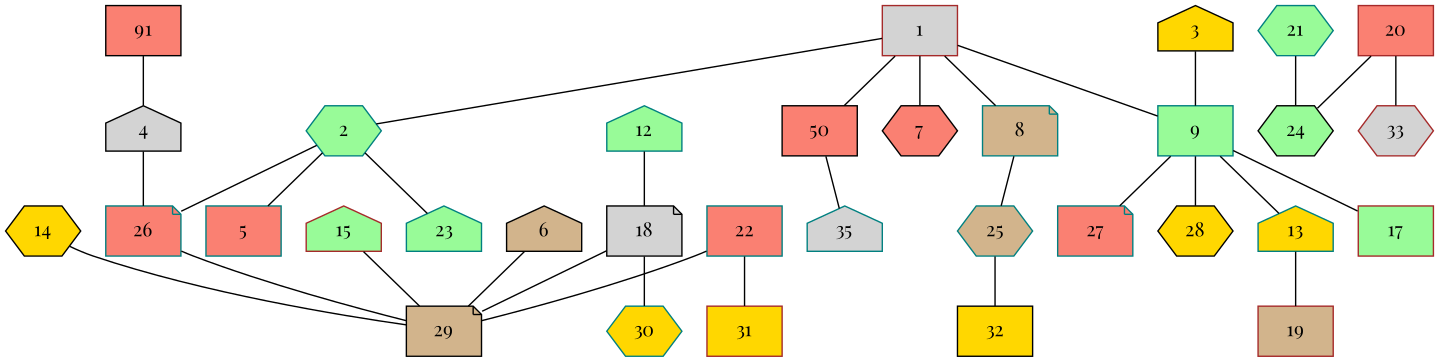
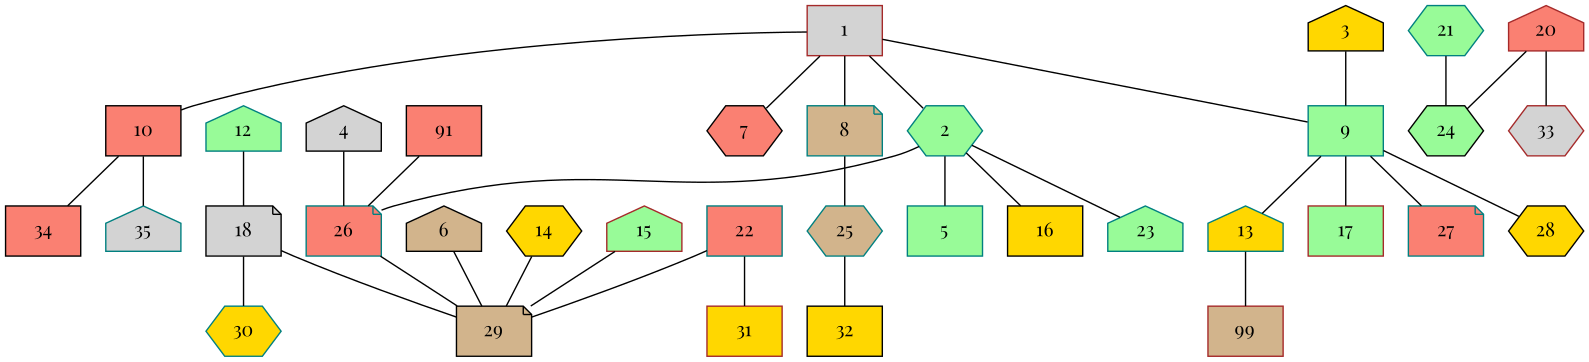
node "20": shape box -> house
edge "91" -- "4": now "91" -- "26"
node "50": label "50" -> "10"
node "34": added
node "5": fillcolor salmon -> palegreen
node "16": added
node "19": label "19" -> "99"
